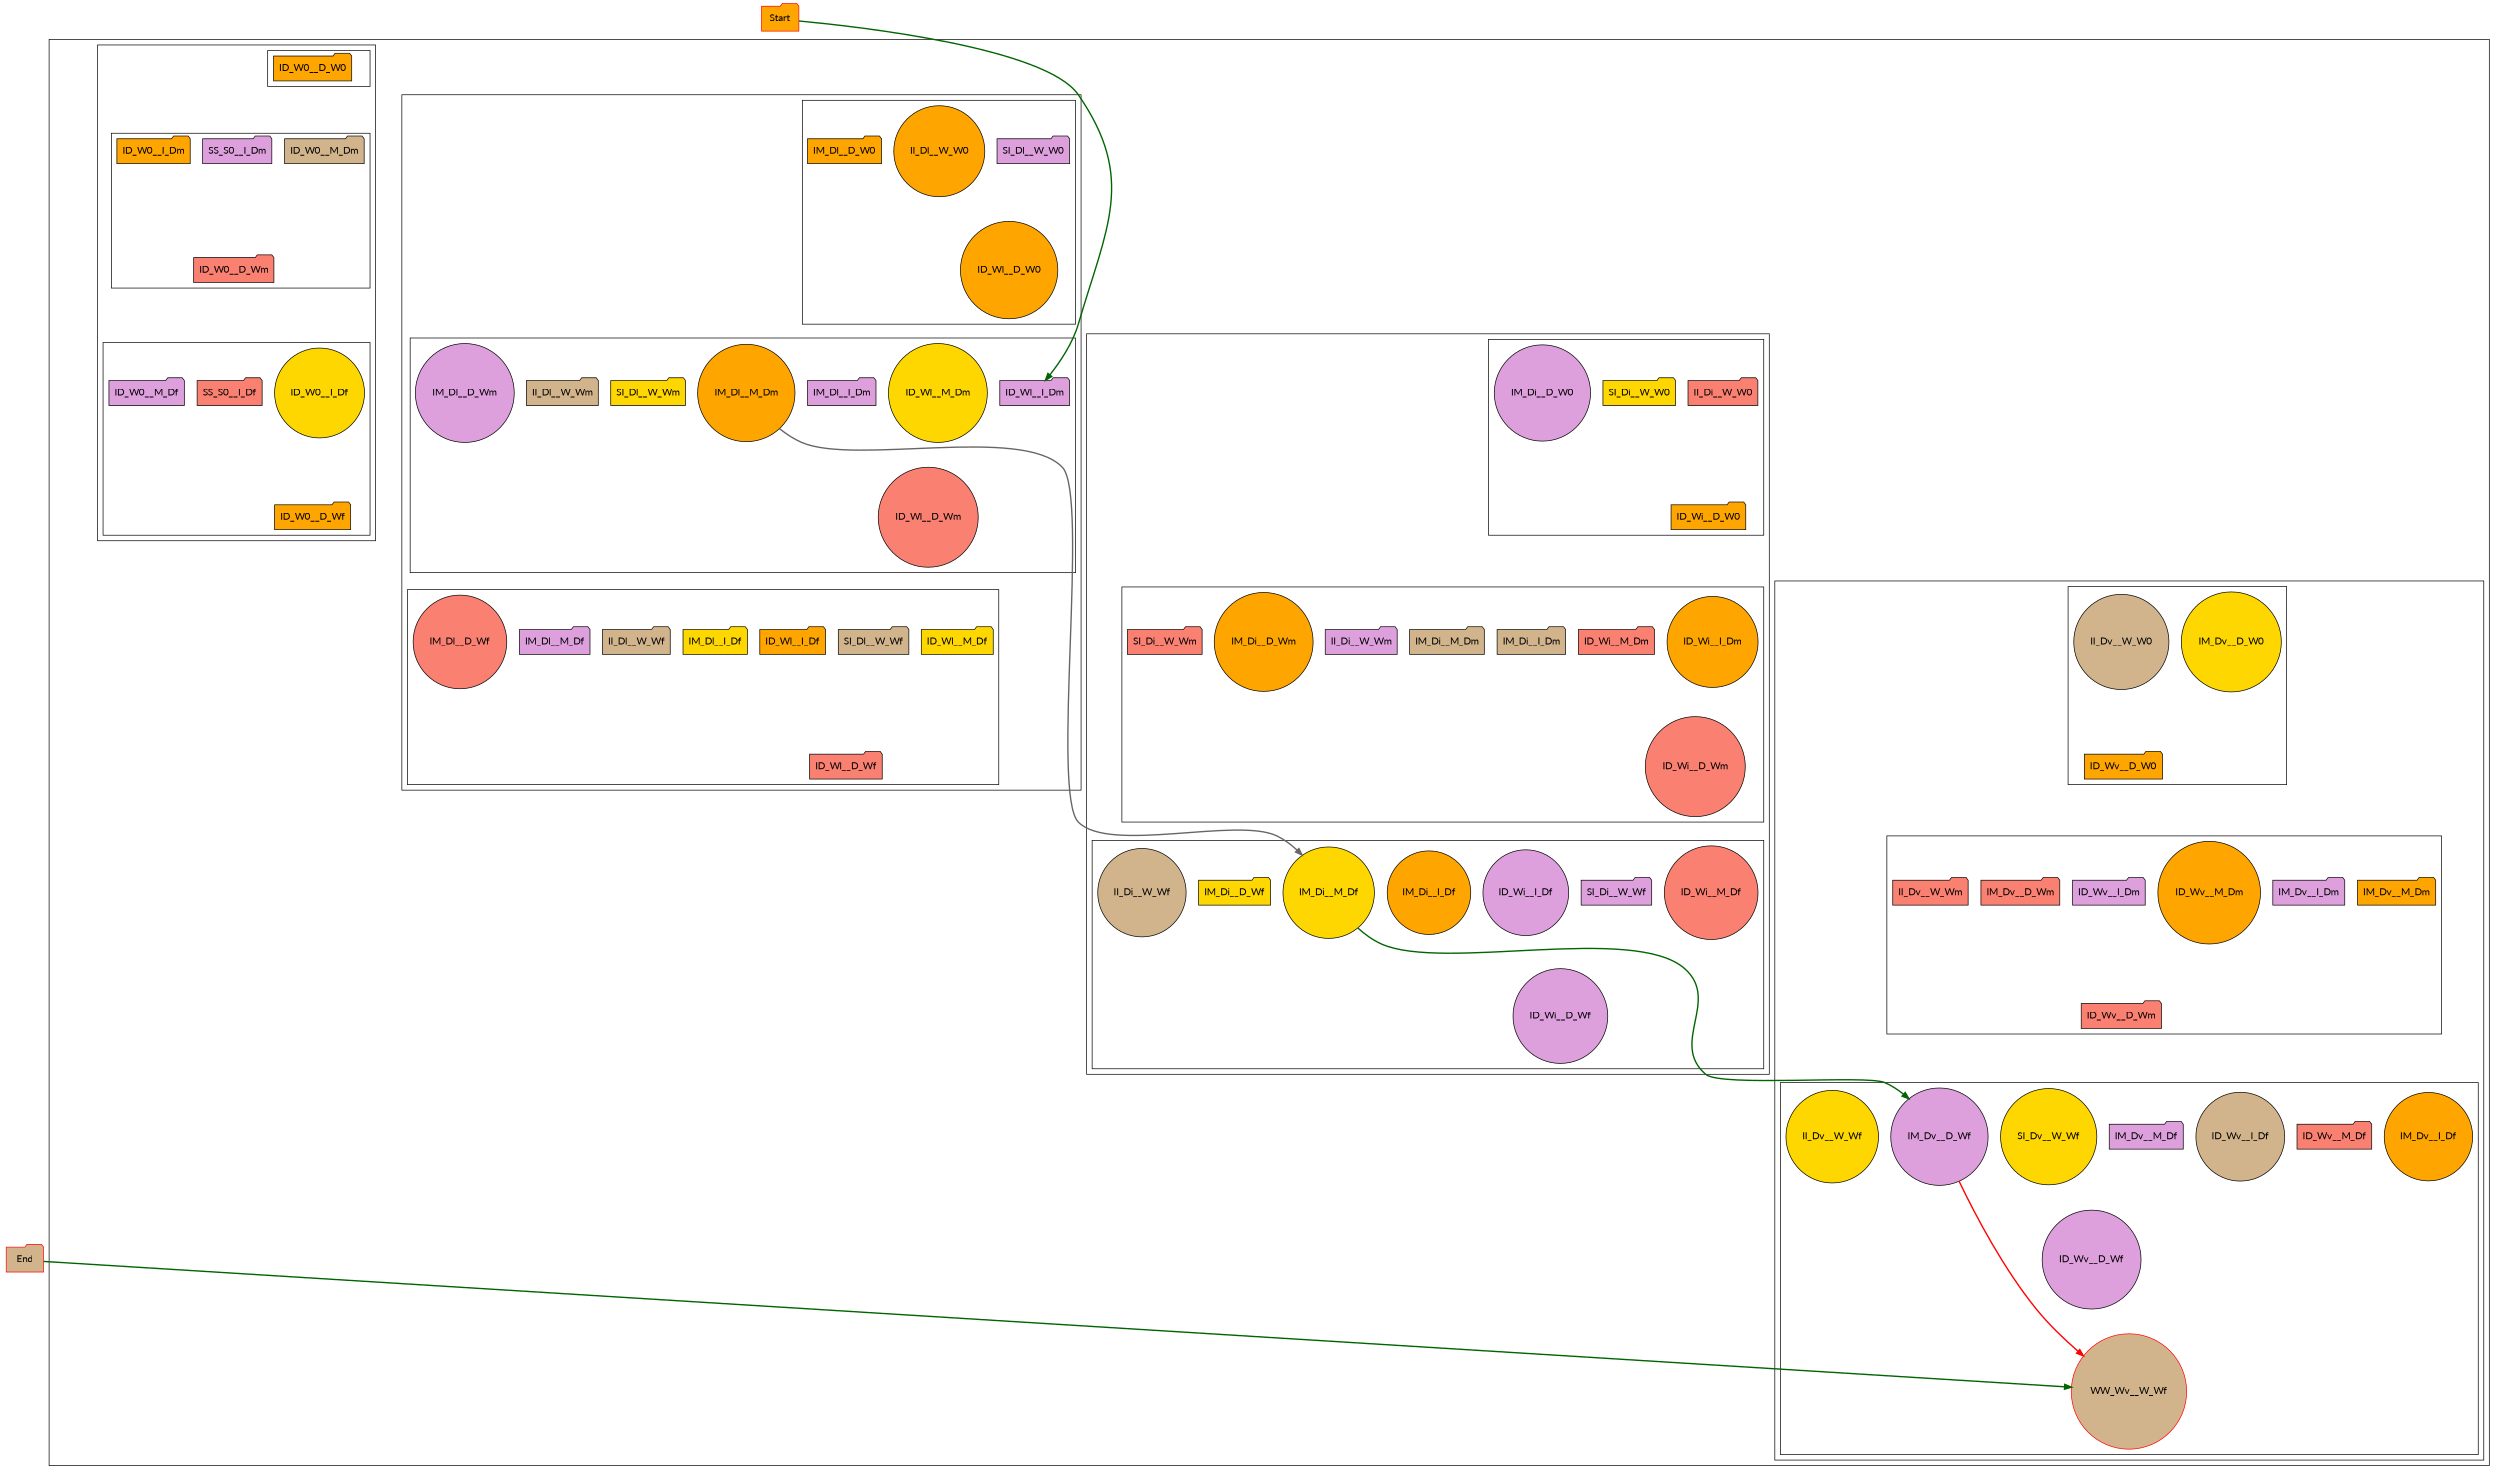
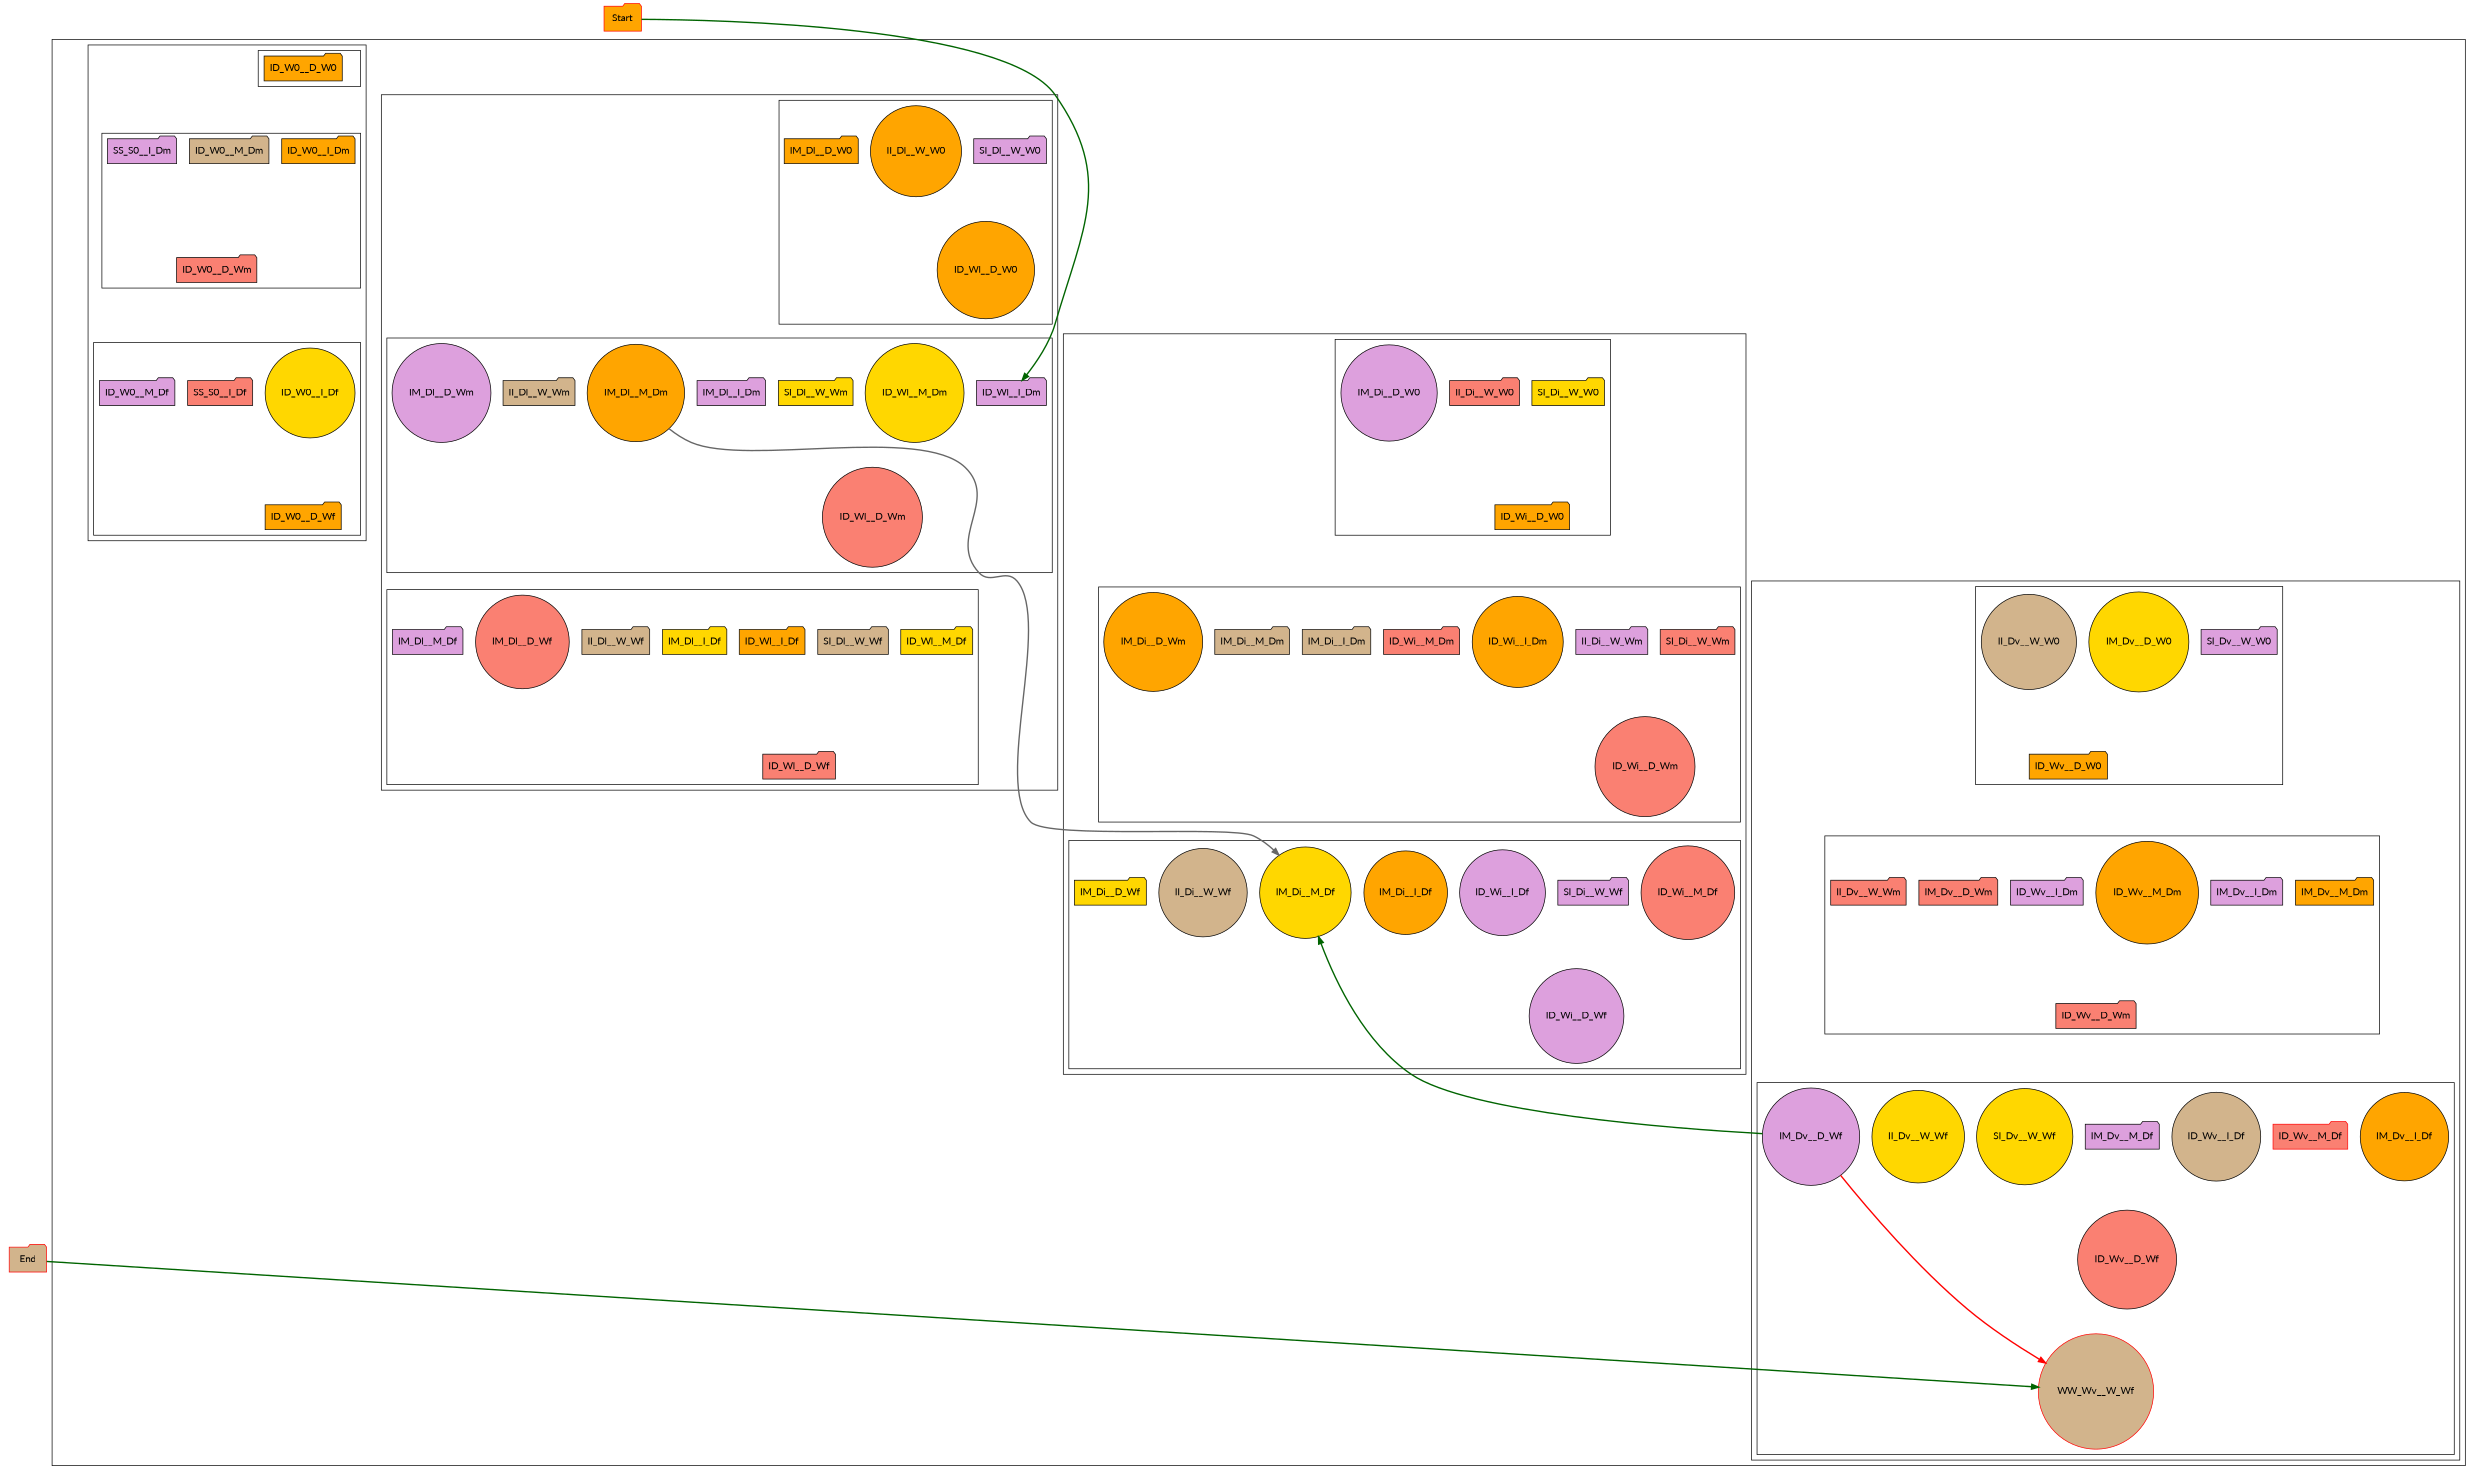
node "SI_Dv__W_W0": added
edge "IM_Di__M_Df" -> "IM_Dv__D_Wf": reversed
node "ID_Wv__M_Df": color black -> red
node "ID_Wv__D_Wf": fillcolor plum -> salmon
